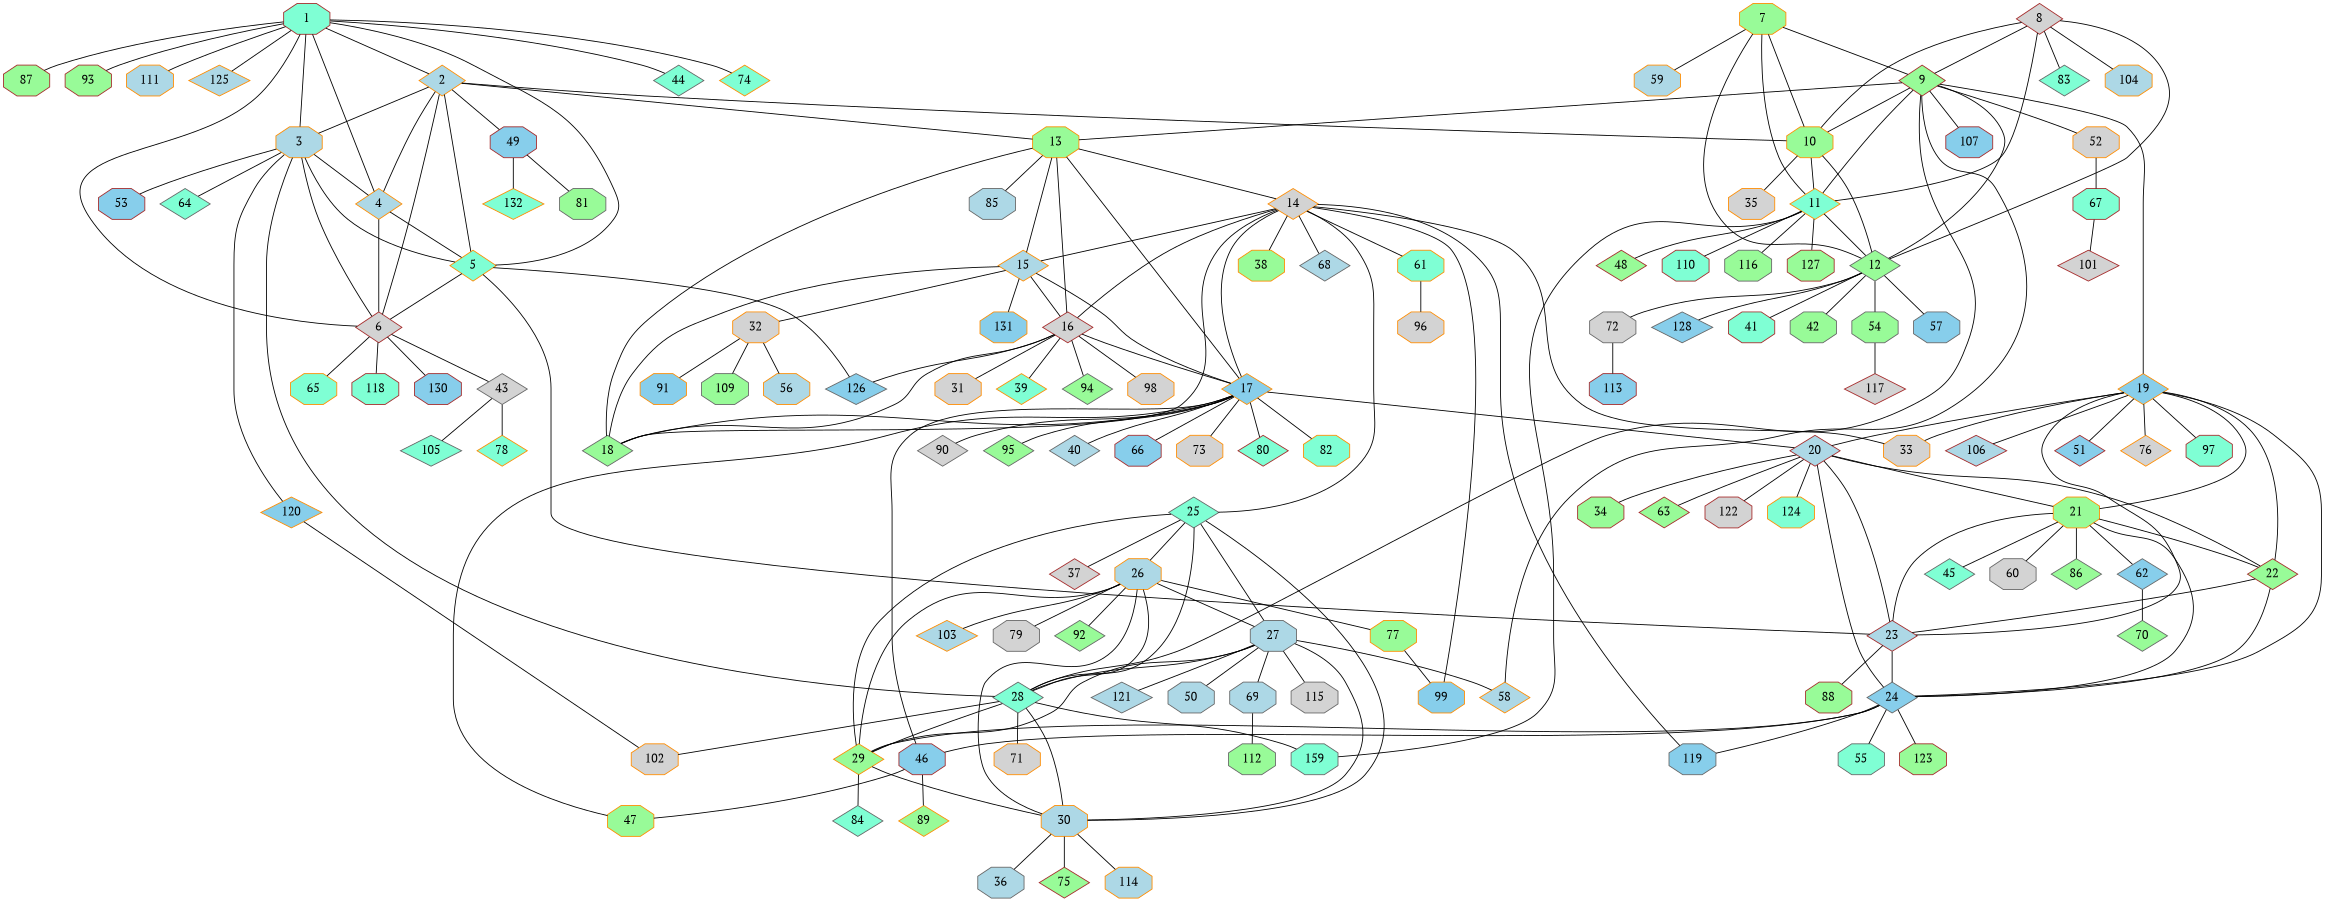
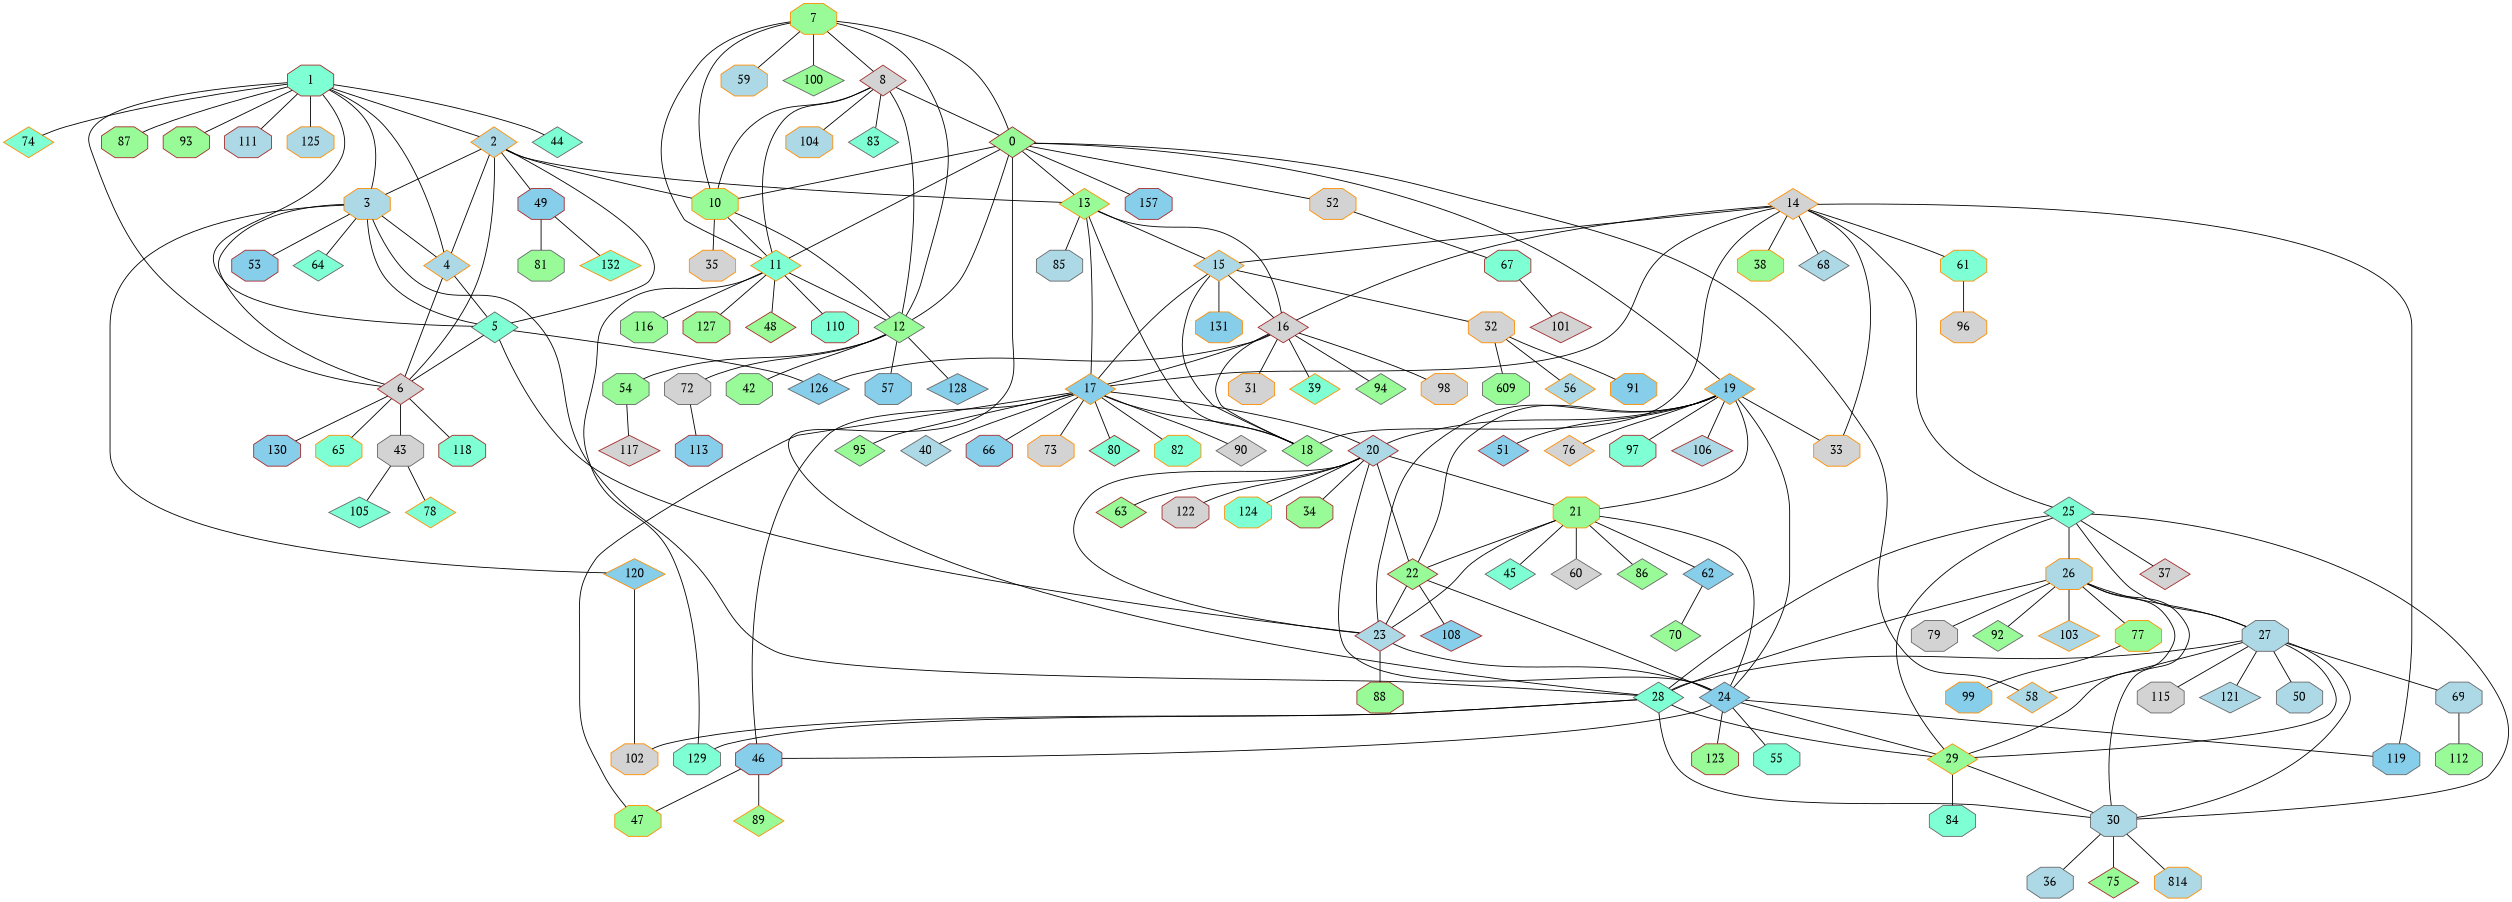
edge "7" -- "8": added
node "111": color darkorange -> brown
node "125": shape diamond -> octagon
node "100": added
node "9": label "9" -> "0"
node "13": shape octagon -> diamond
node "107": label "107" -> "157"
edge "13" -- "14": removed
node "5": color darkorange -> gray40
node "41": removed
node "43": shape diamond -> octagon
node "109": label "109" -> "609"
node "56": shape octagon -> diamond
edge "14" -- "99": removed
node "60": shape octagon -> diamond
node "108": added
node "71": removed
node "159": label "159" -> "129"
node "84": shape diamond -> octagon
node "30": color darkorange -> gray40
node "114": label "114" -> "814"
